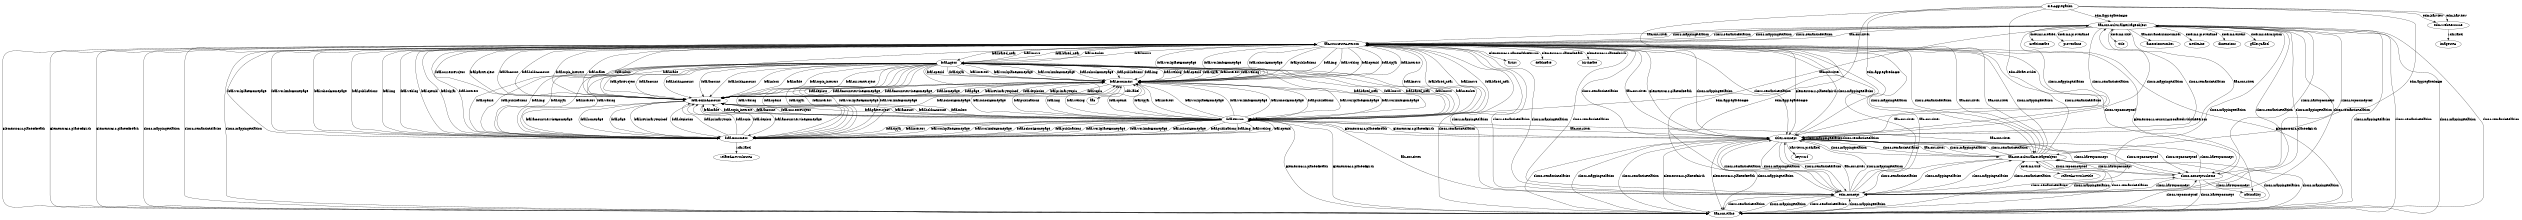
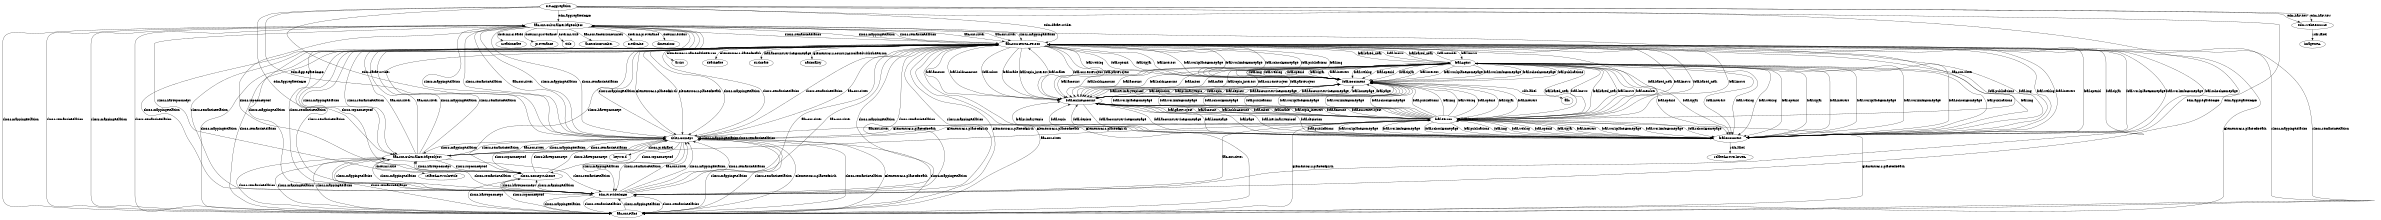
edge "ore:Aggregation" -> "aac-sourceURL:Person": added, label "edm:dataProvider"
node "galleryLabel": removed
edge "aac-sourceURL:Person" -> "birthDate": label "ElementsGr2:dateOfBirth" -> "foaf:accountServiceHomepage"
edge "title2:Concept" -> "keyword": label "hasView2:prefLabel" -> "skos2:prefLabel"
edge "skos2:ConceptScheme" -> "nationality": now "skos2:ConceptScheme" -> "aac-sourceURL:Person"
node "edm:Concept": label "edm:Concept" -> "edm:ProvidedCHO"
